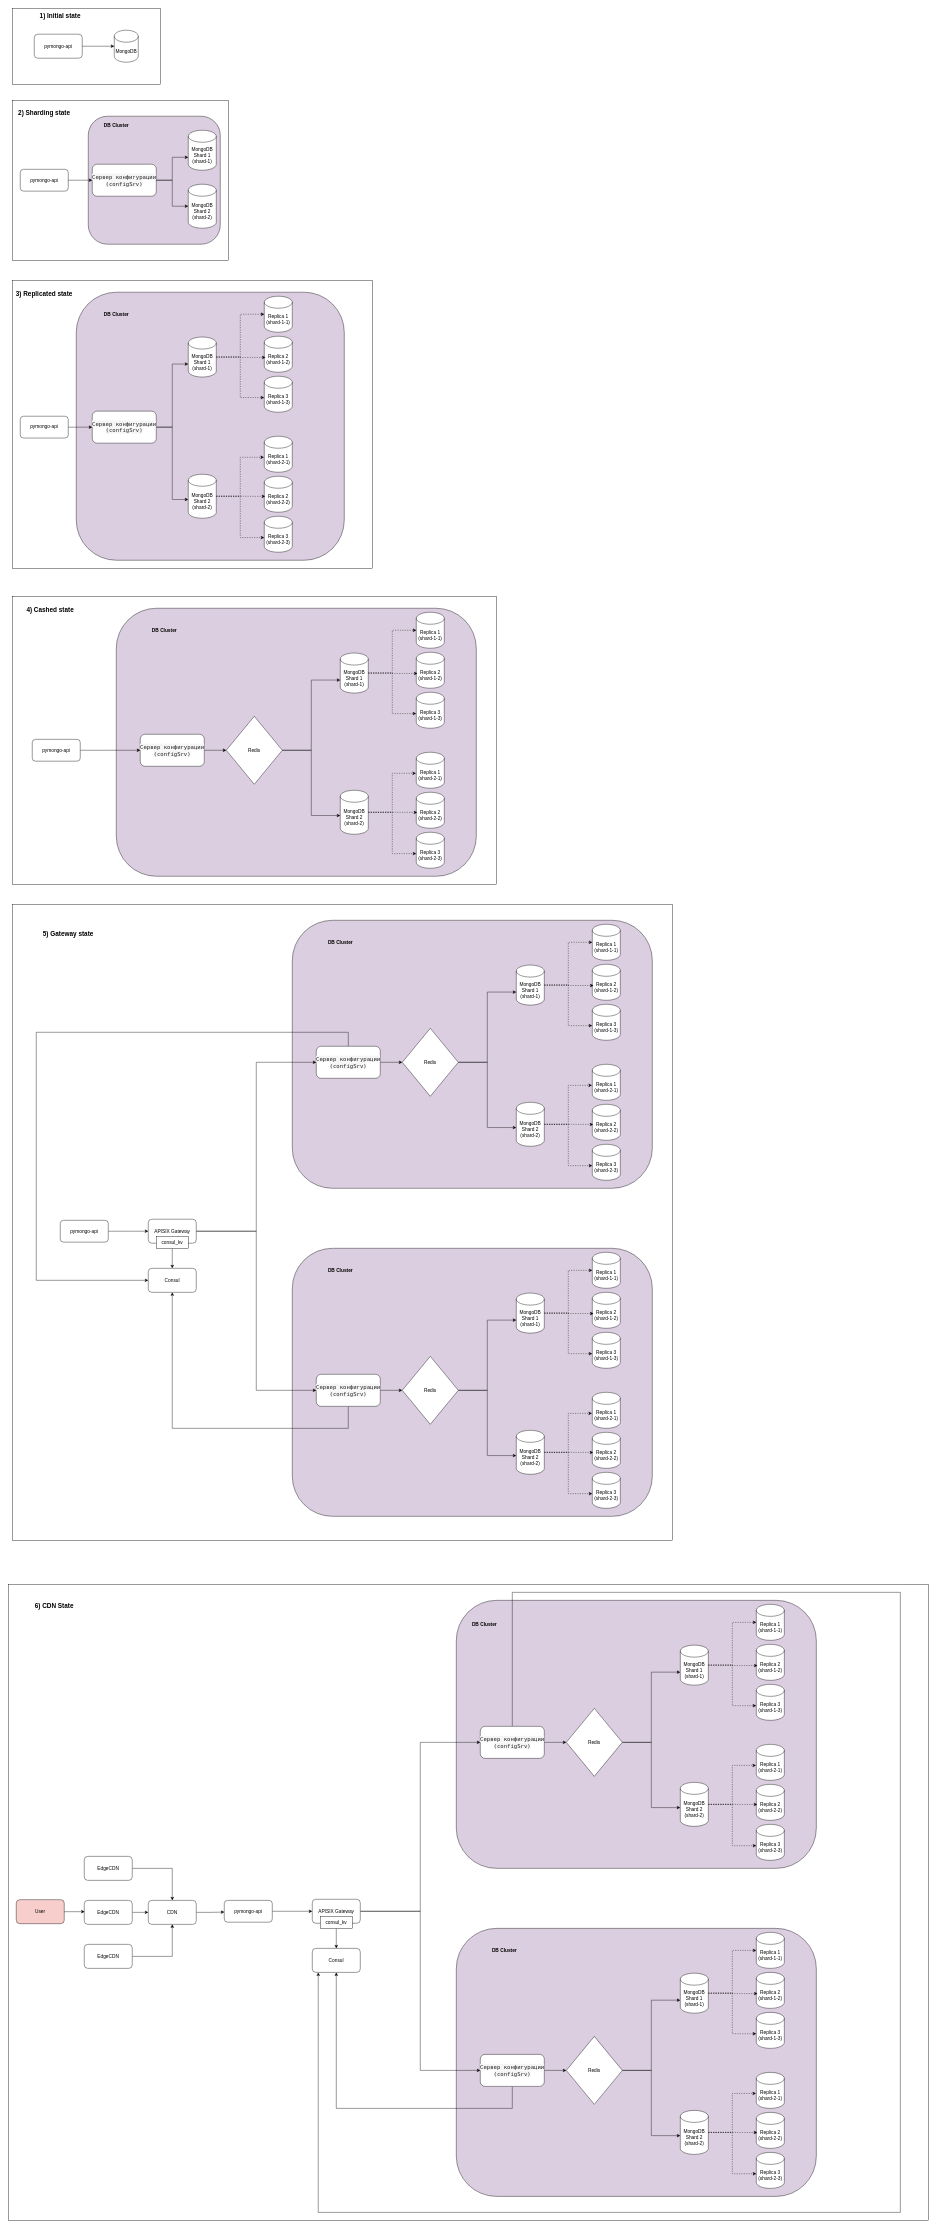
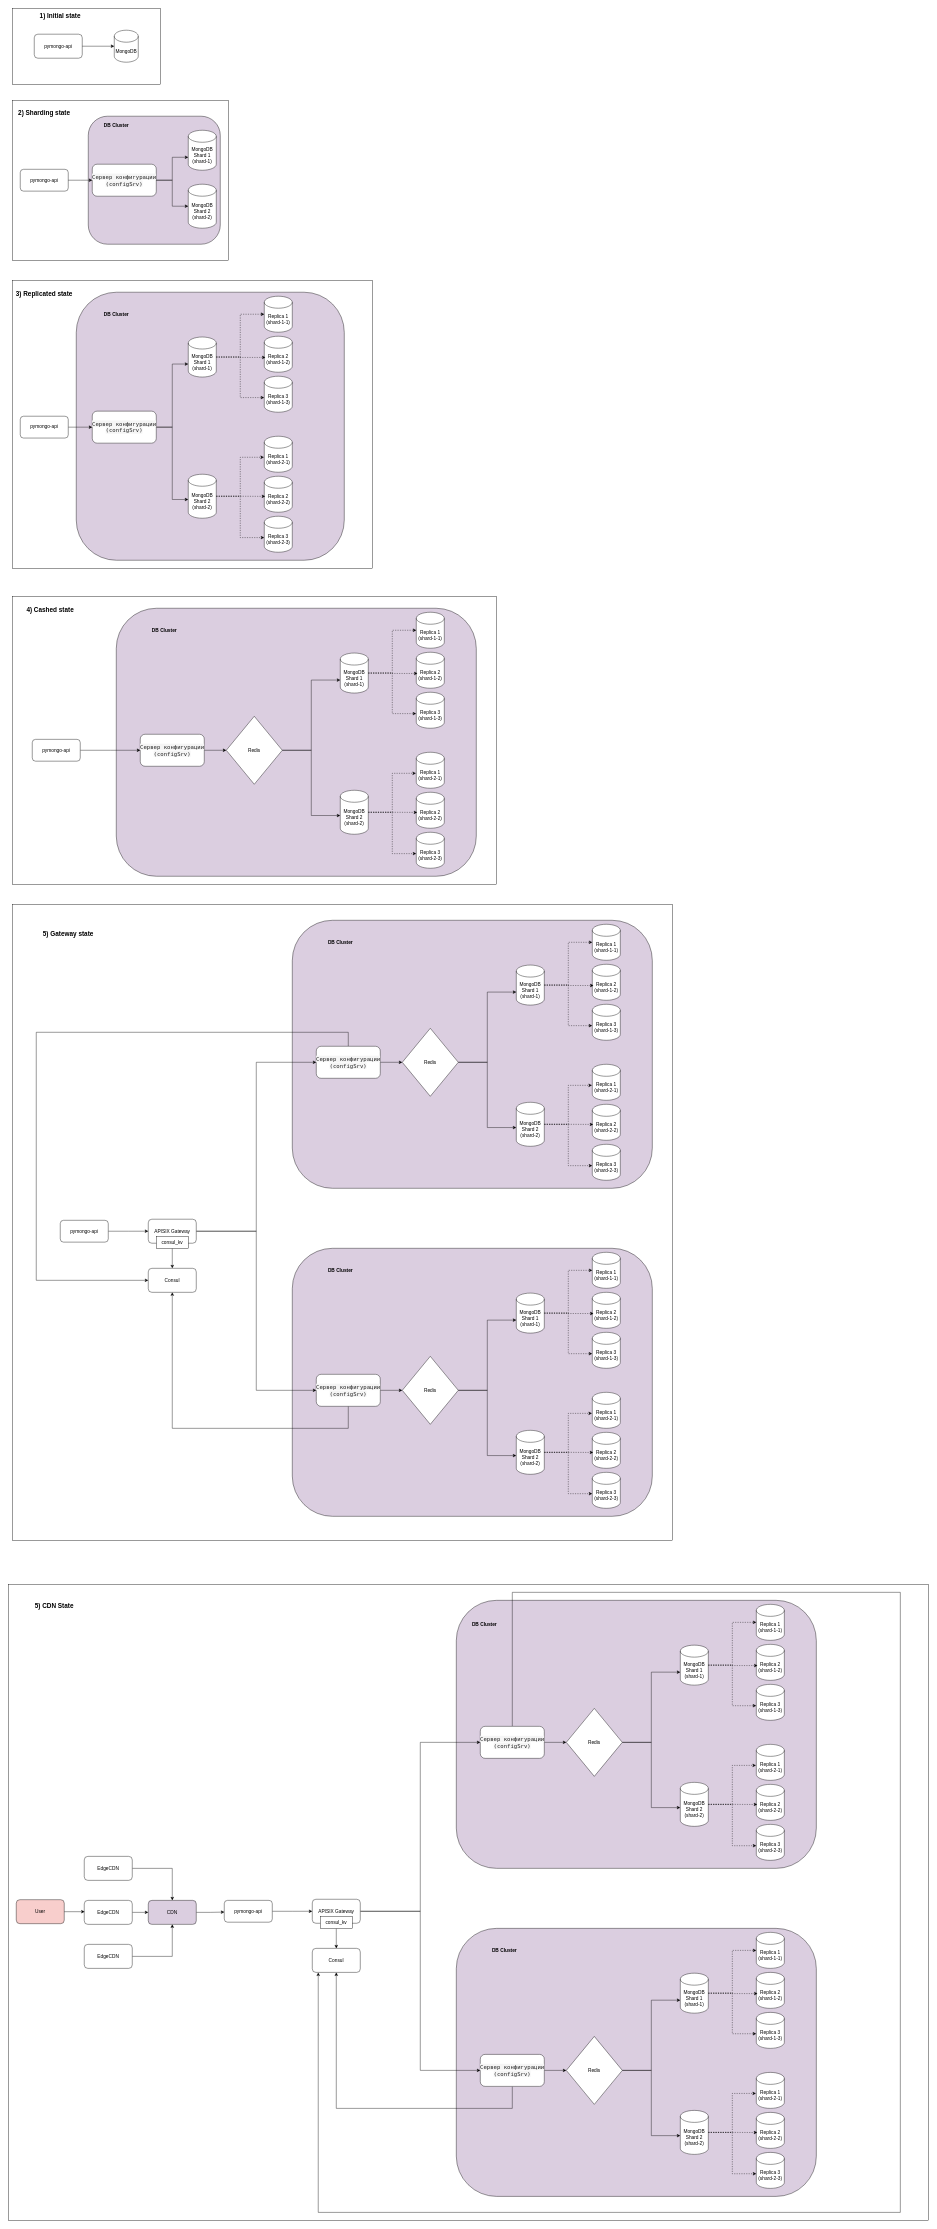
node "6) CDN State": label "6) CDN State" -> "5) CDN State"
node "CDN": fillcolor #ffffff -> #dbcee0
